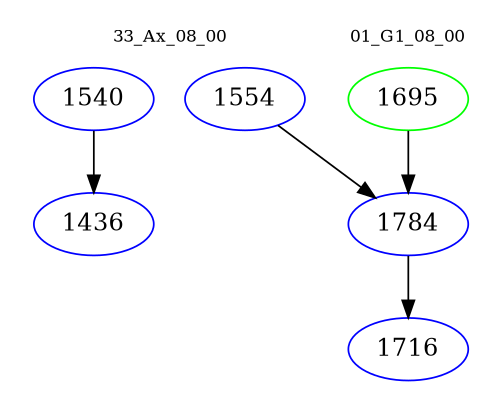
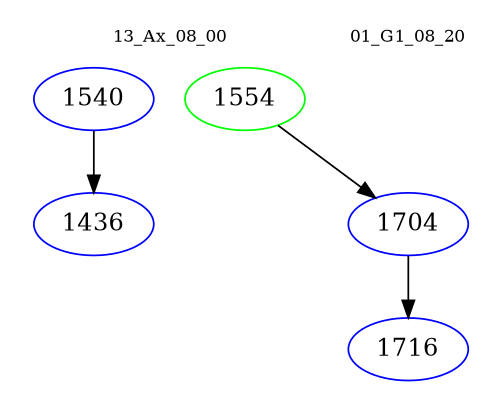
cluster "33_Ax_08_00": label "33_Ax_08_00" -> "13_Ax_08_00"
cluster "01_G1_08_00": label "01_G1_08_00" -> "01_G1_08_20"
node "1554": color blue -> green
node "1695": removed
node "1784": label "1784" -> "1704"
